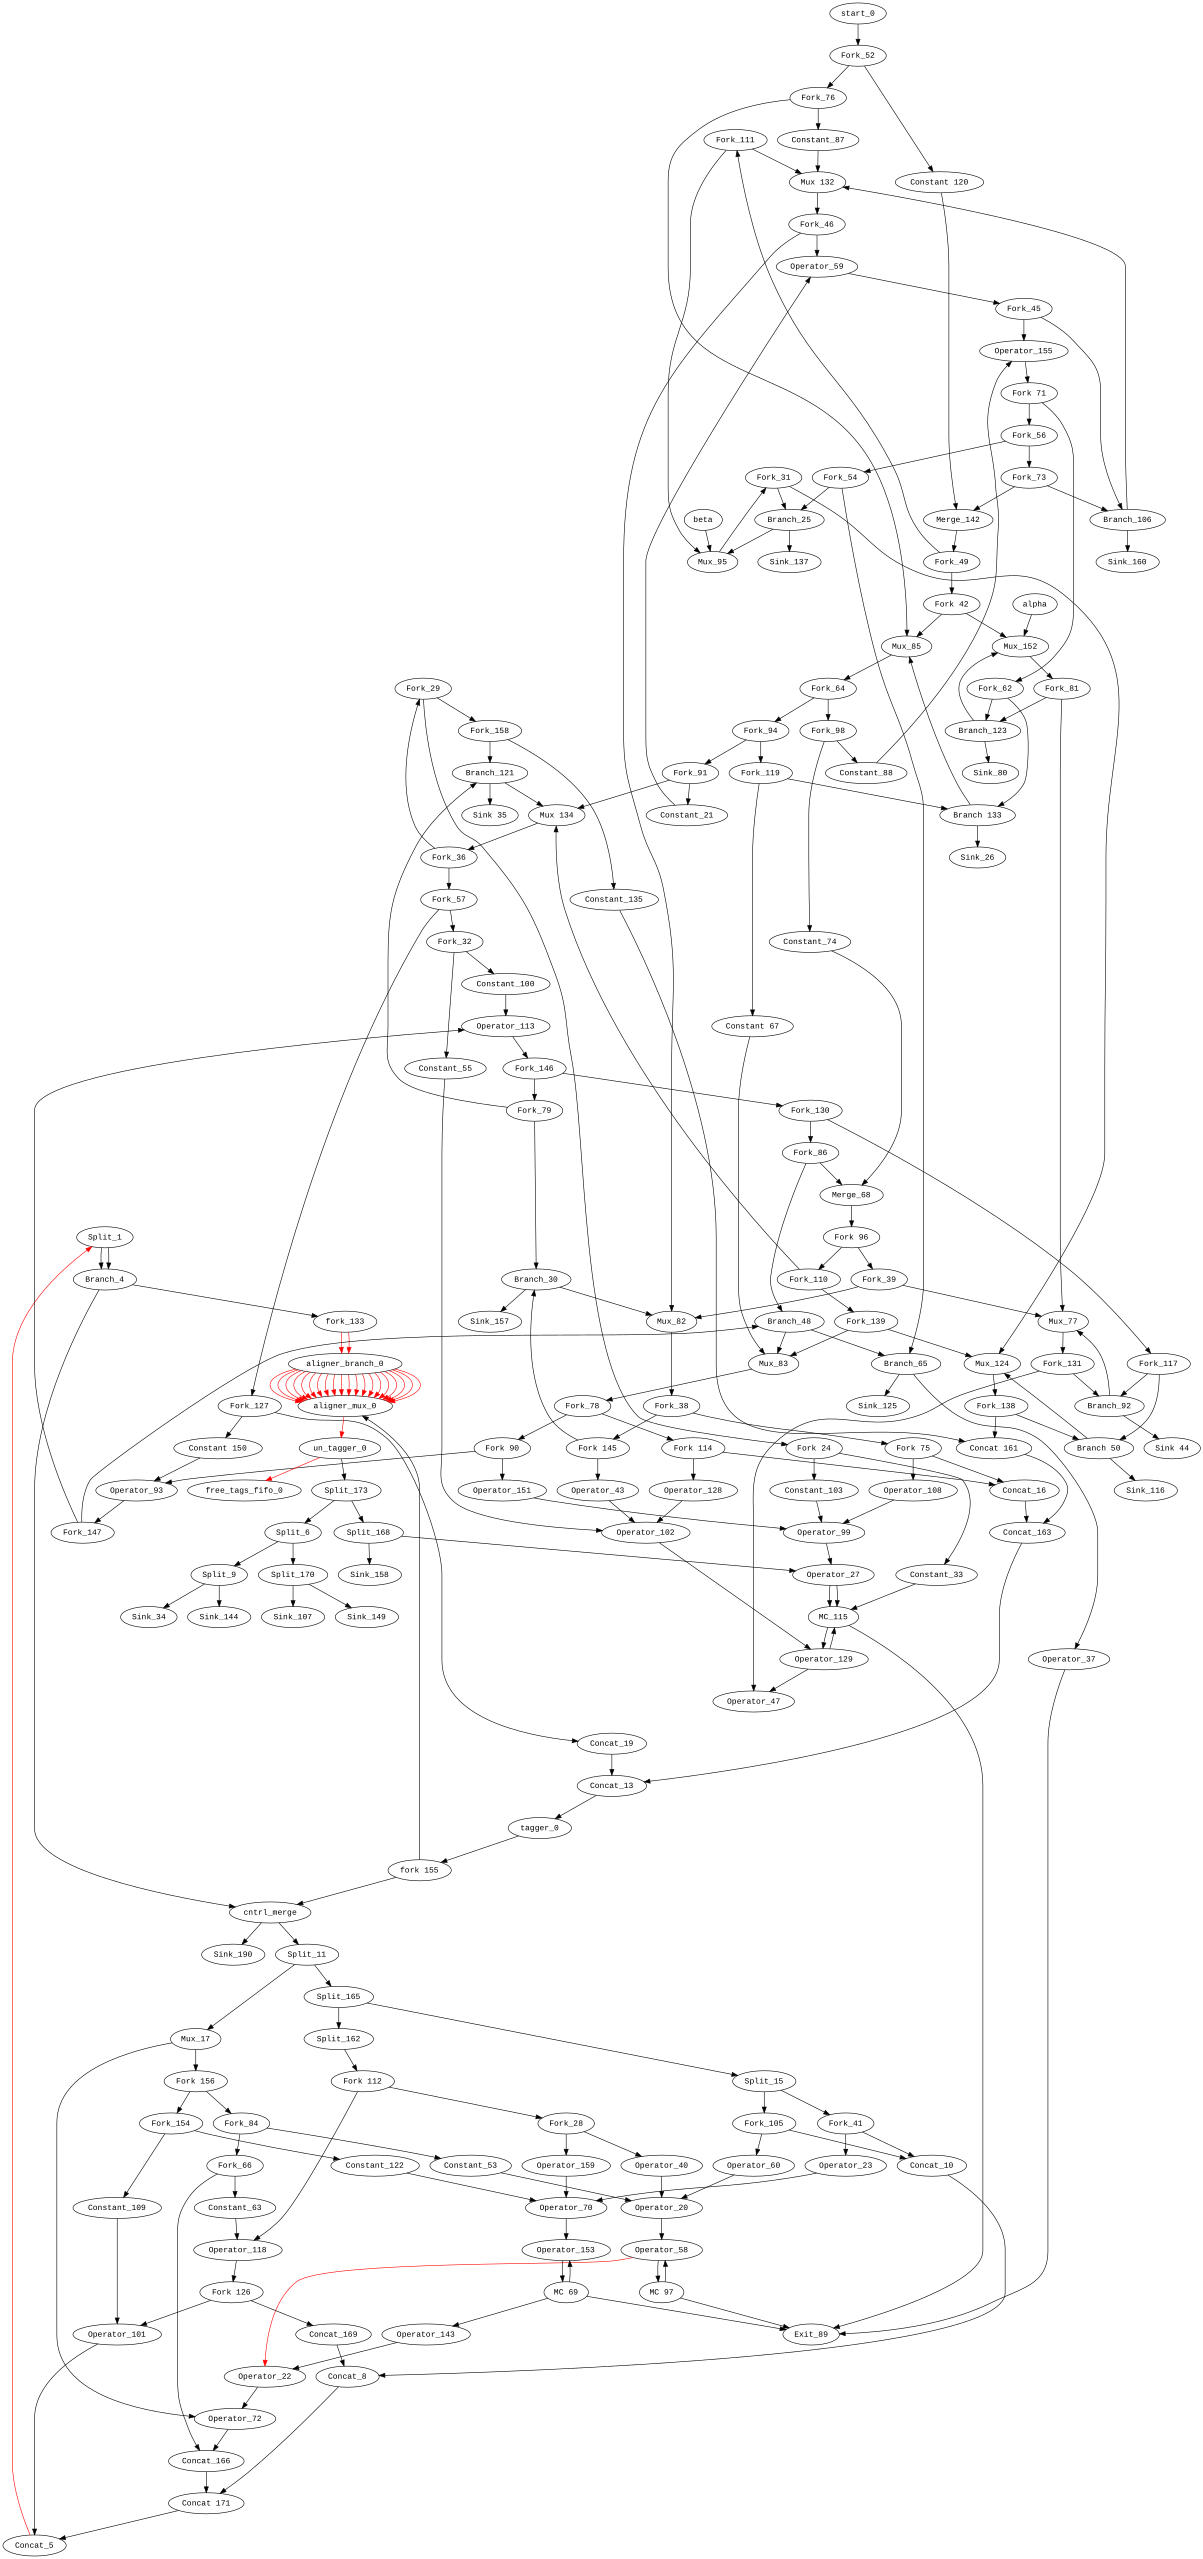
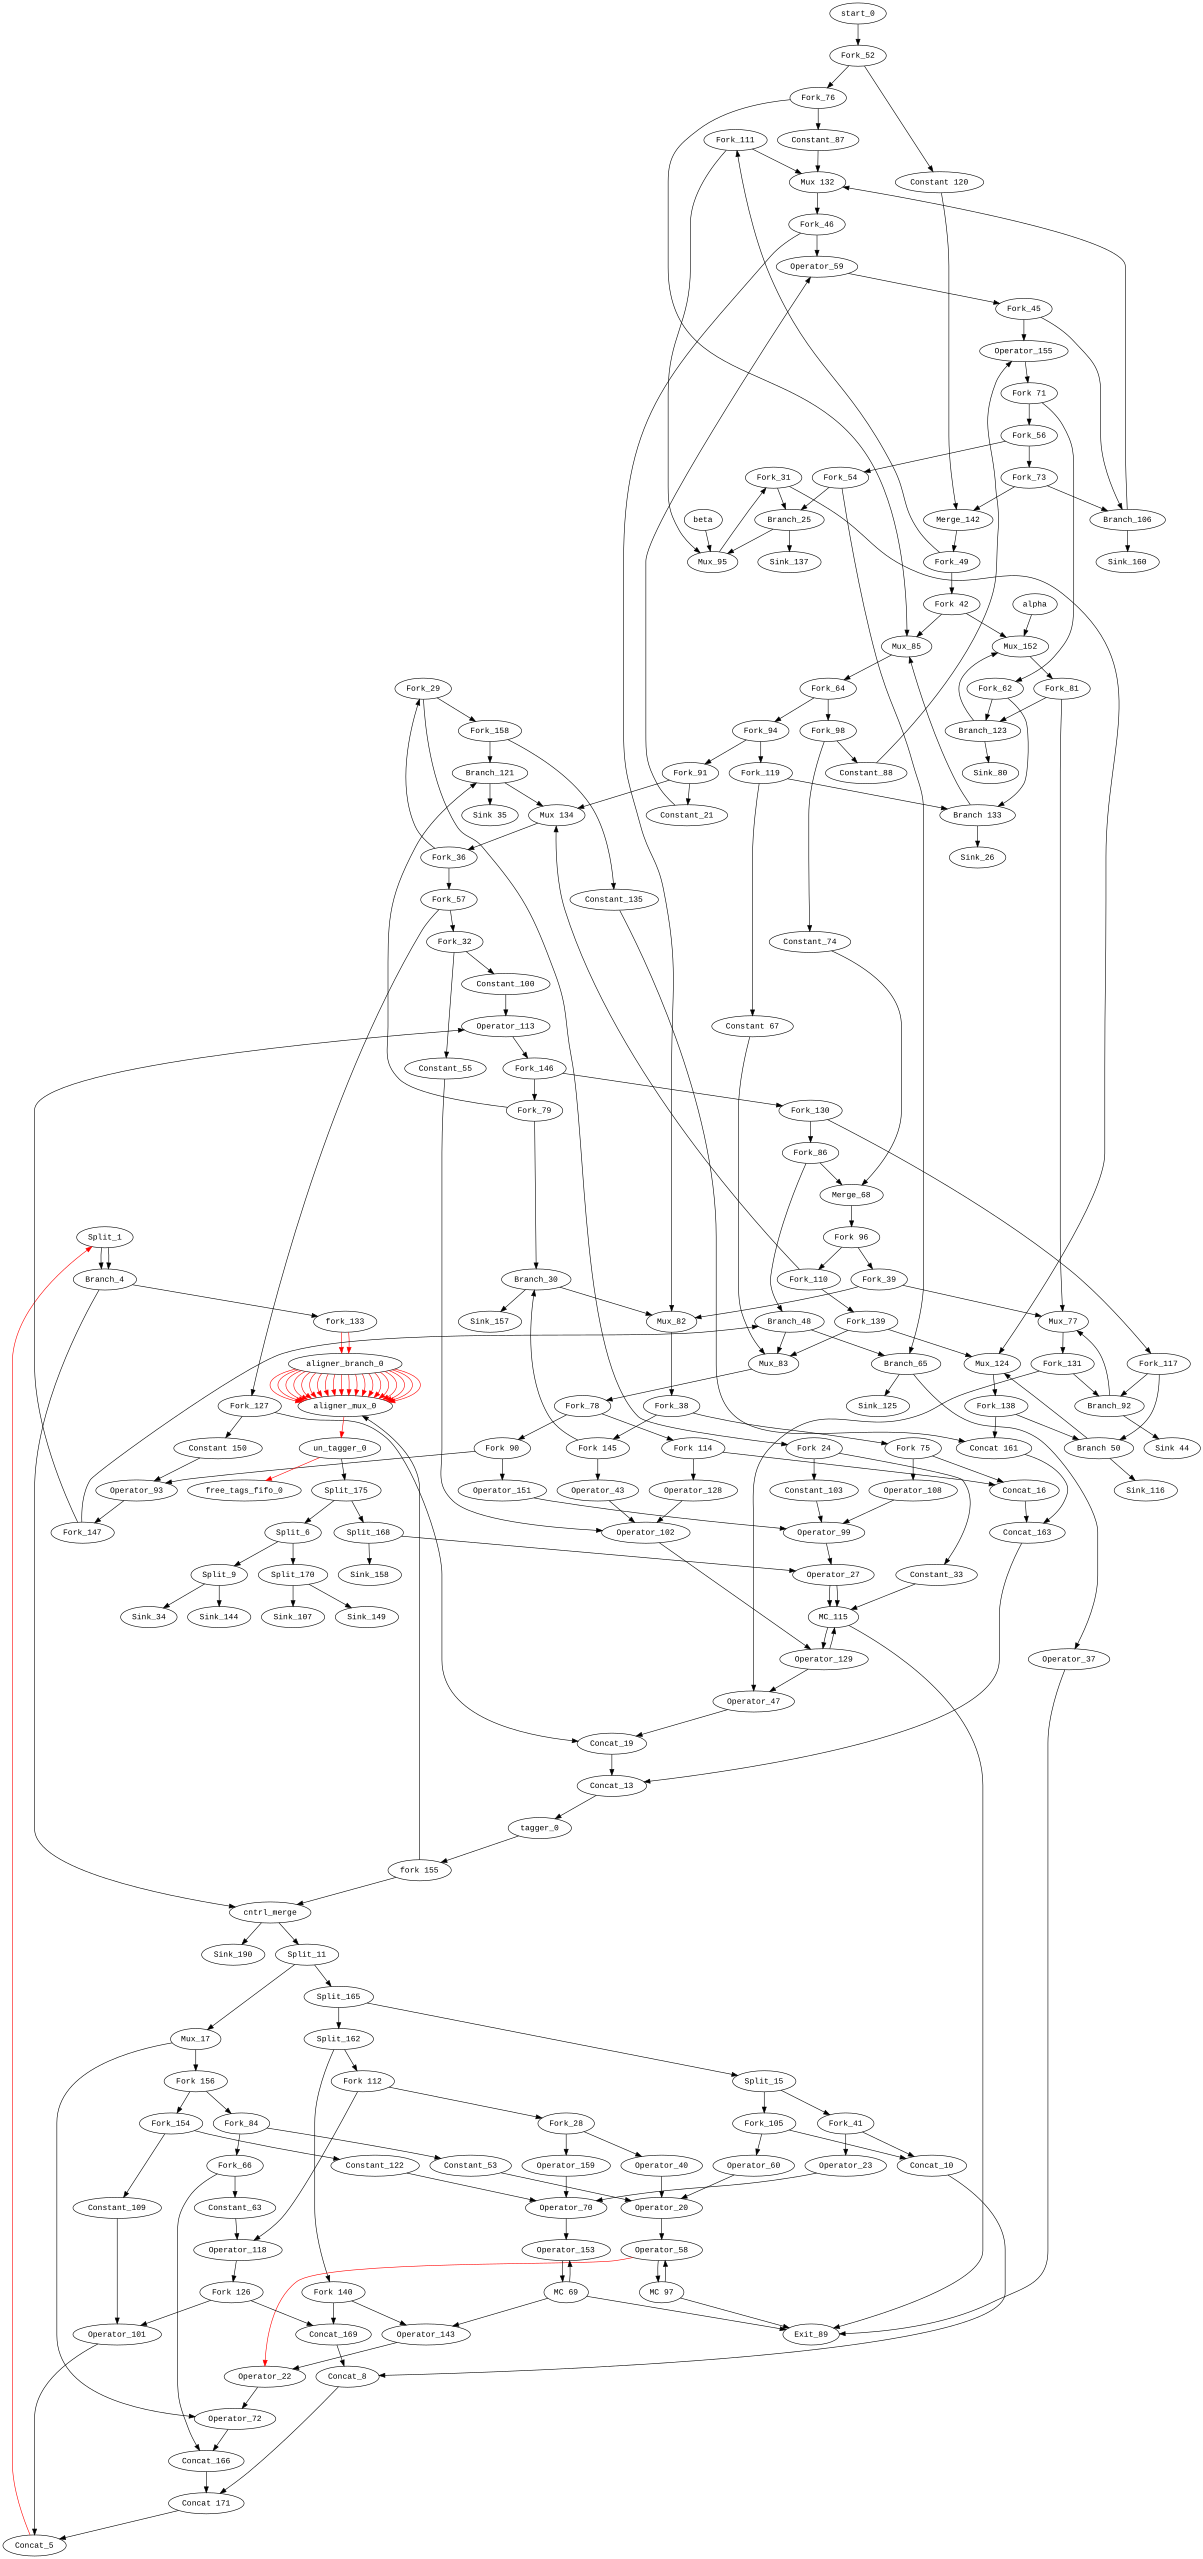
node "Split_173": label "Split_173" -> "Split_175"
edge "Operator_47" -> "Concat_19": added
node "Fork_140": added
